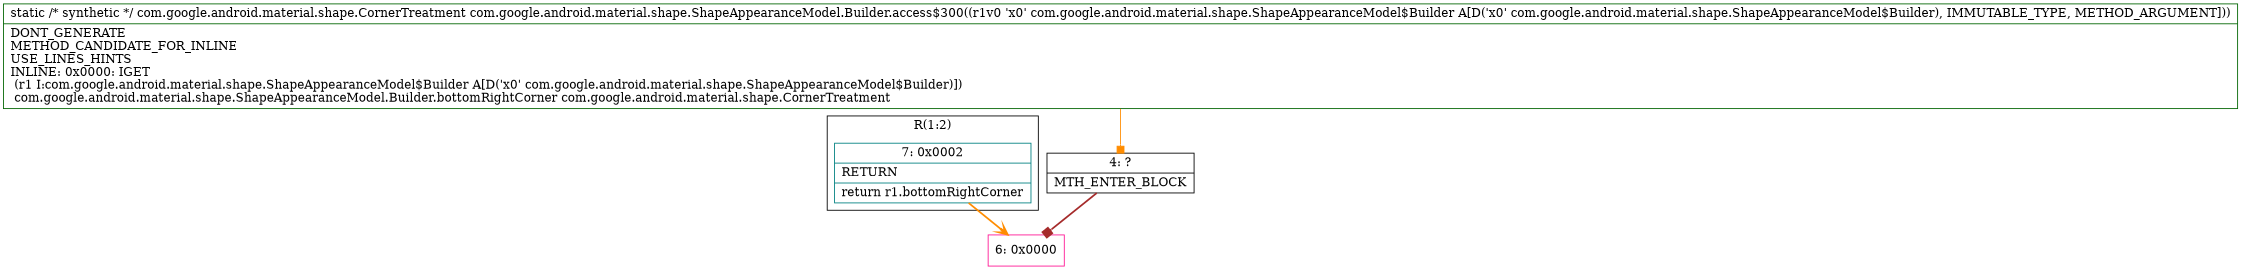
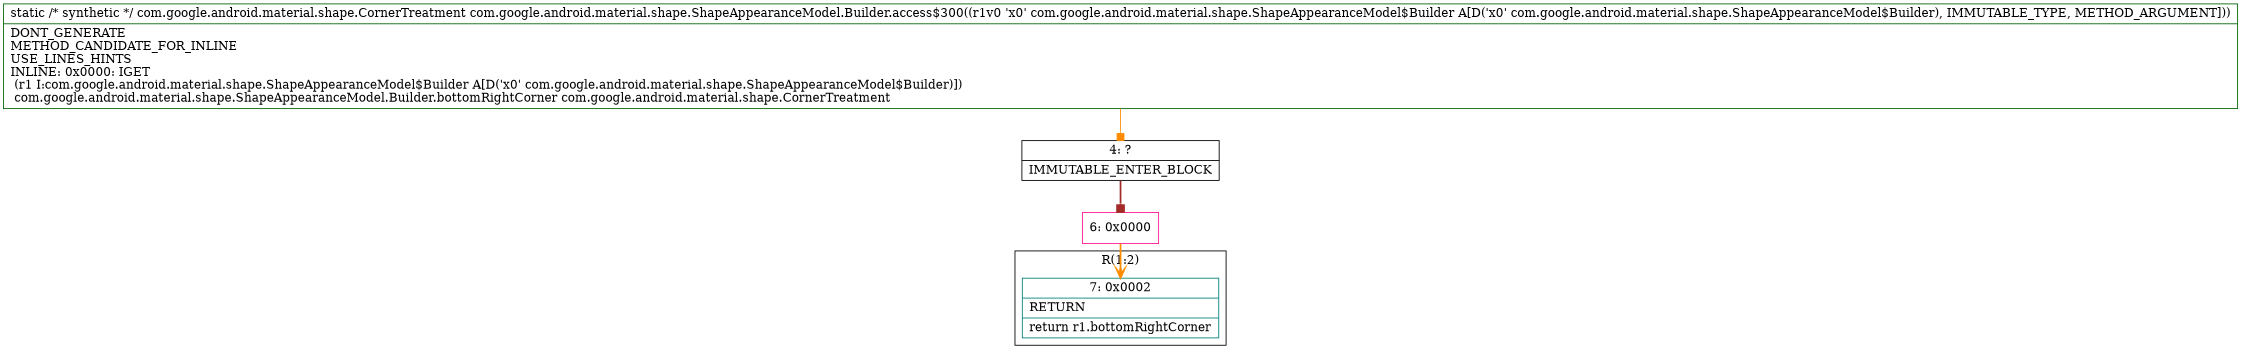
node "4: ?": text "MTH_ENTER_BLOCK" -> "IMMUTABLE_ENTER_BLOCK"
edge "7: 0x0002" -> "6: 0x0000": reversed
